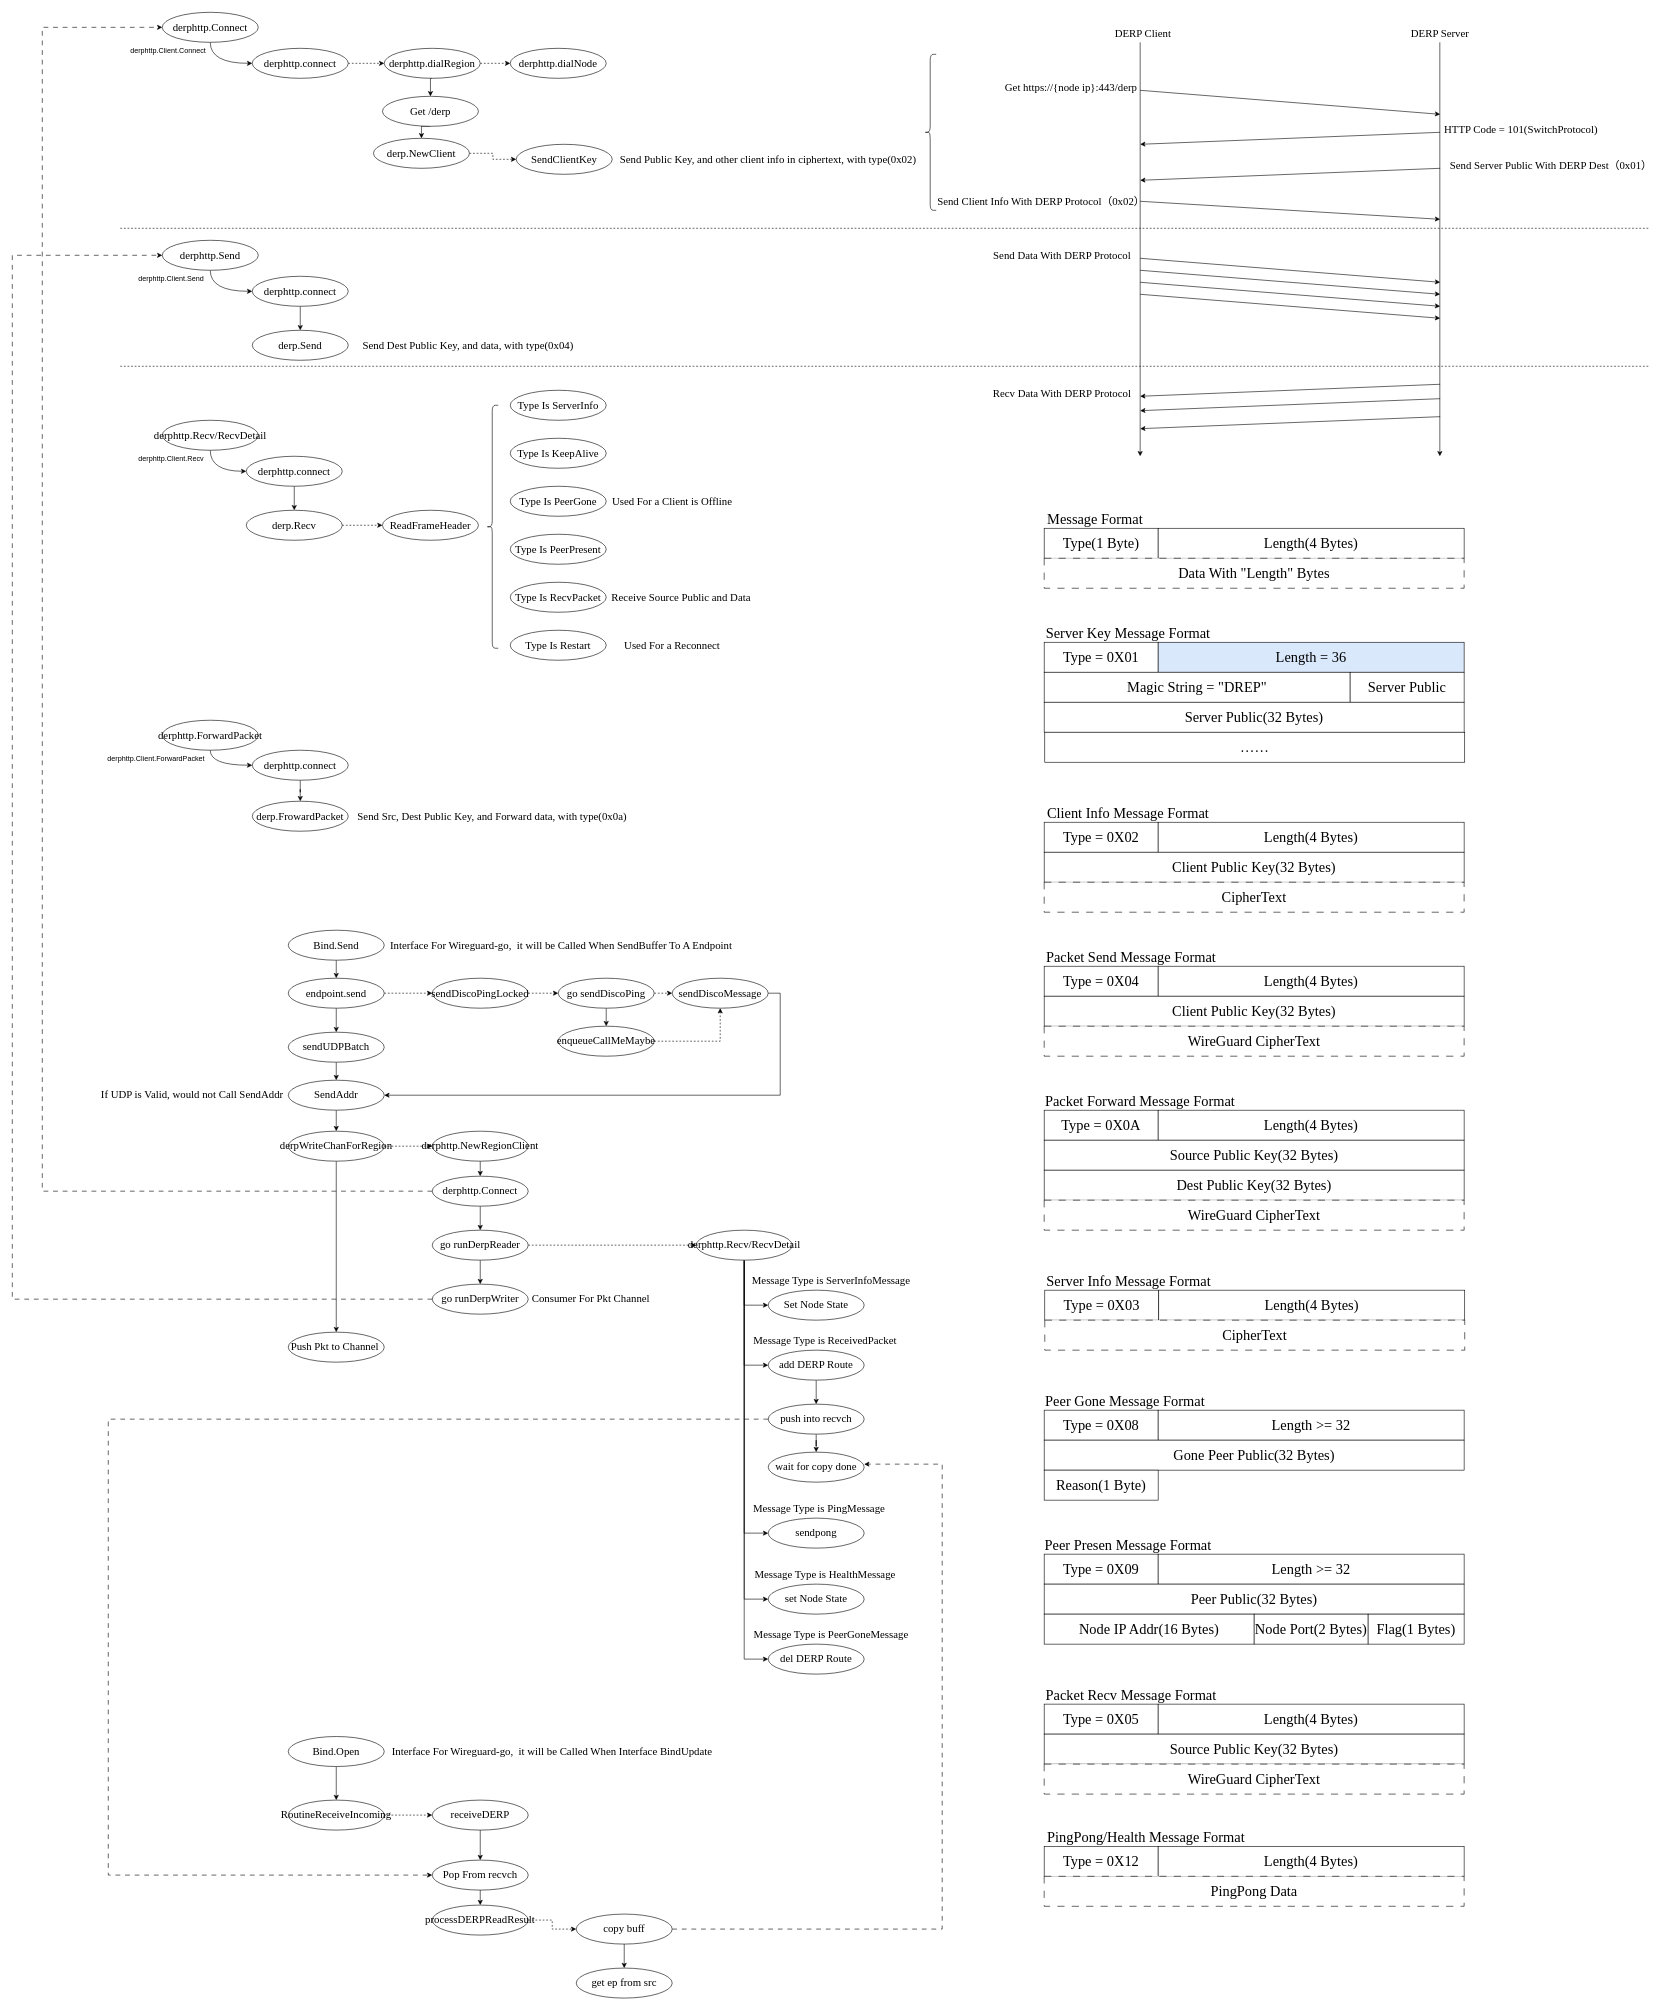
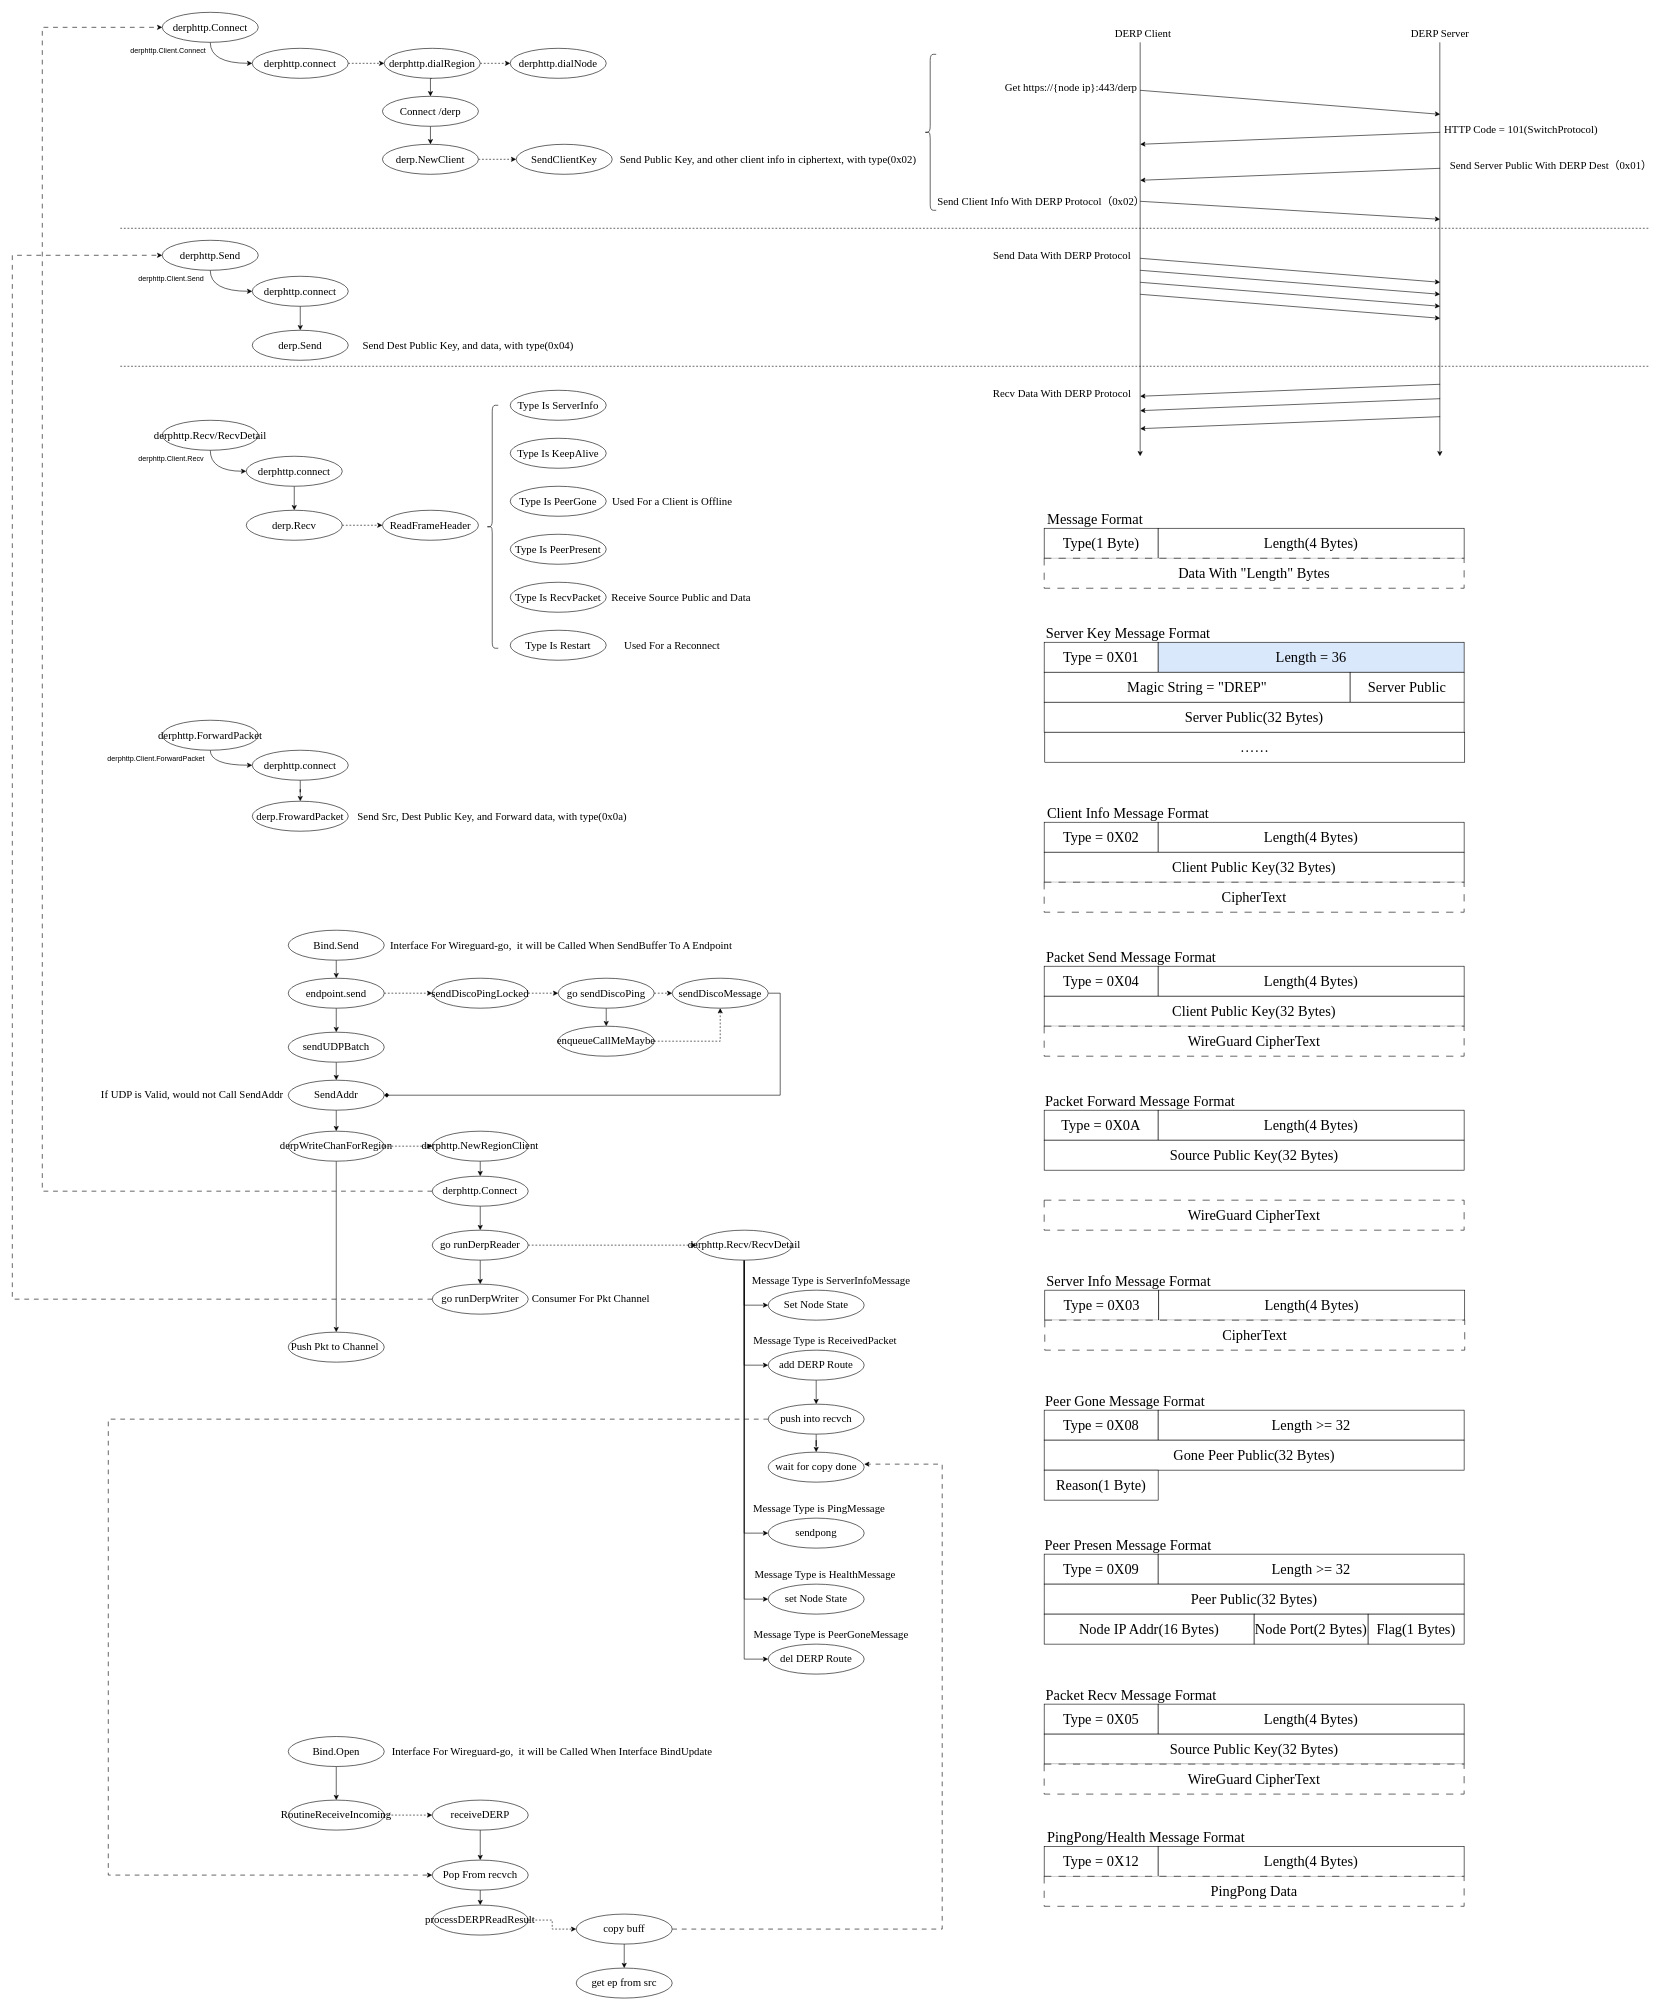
node "Get /derp": label "Get /derp" -> "Connect /derp"
node "derp.NewClient": moved (422, 153) -> (431, 159)
edge "sendDiscoMessage" -> "SendAddr": arrowhead classic -> diamond
node "Dest Public Key(32 Bytes)": removed
